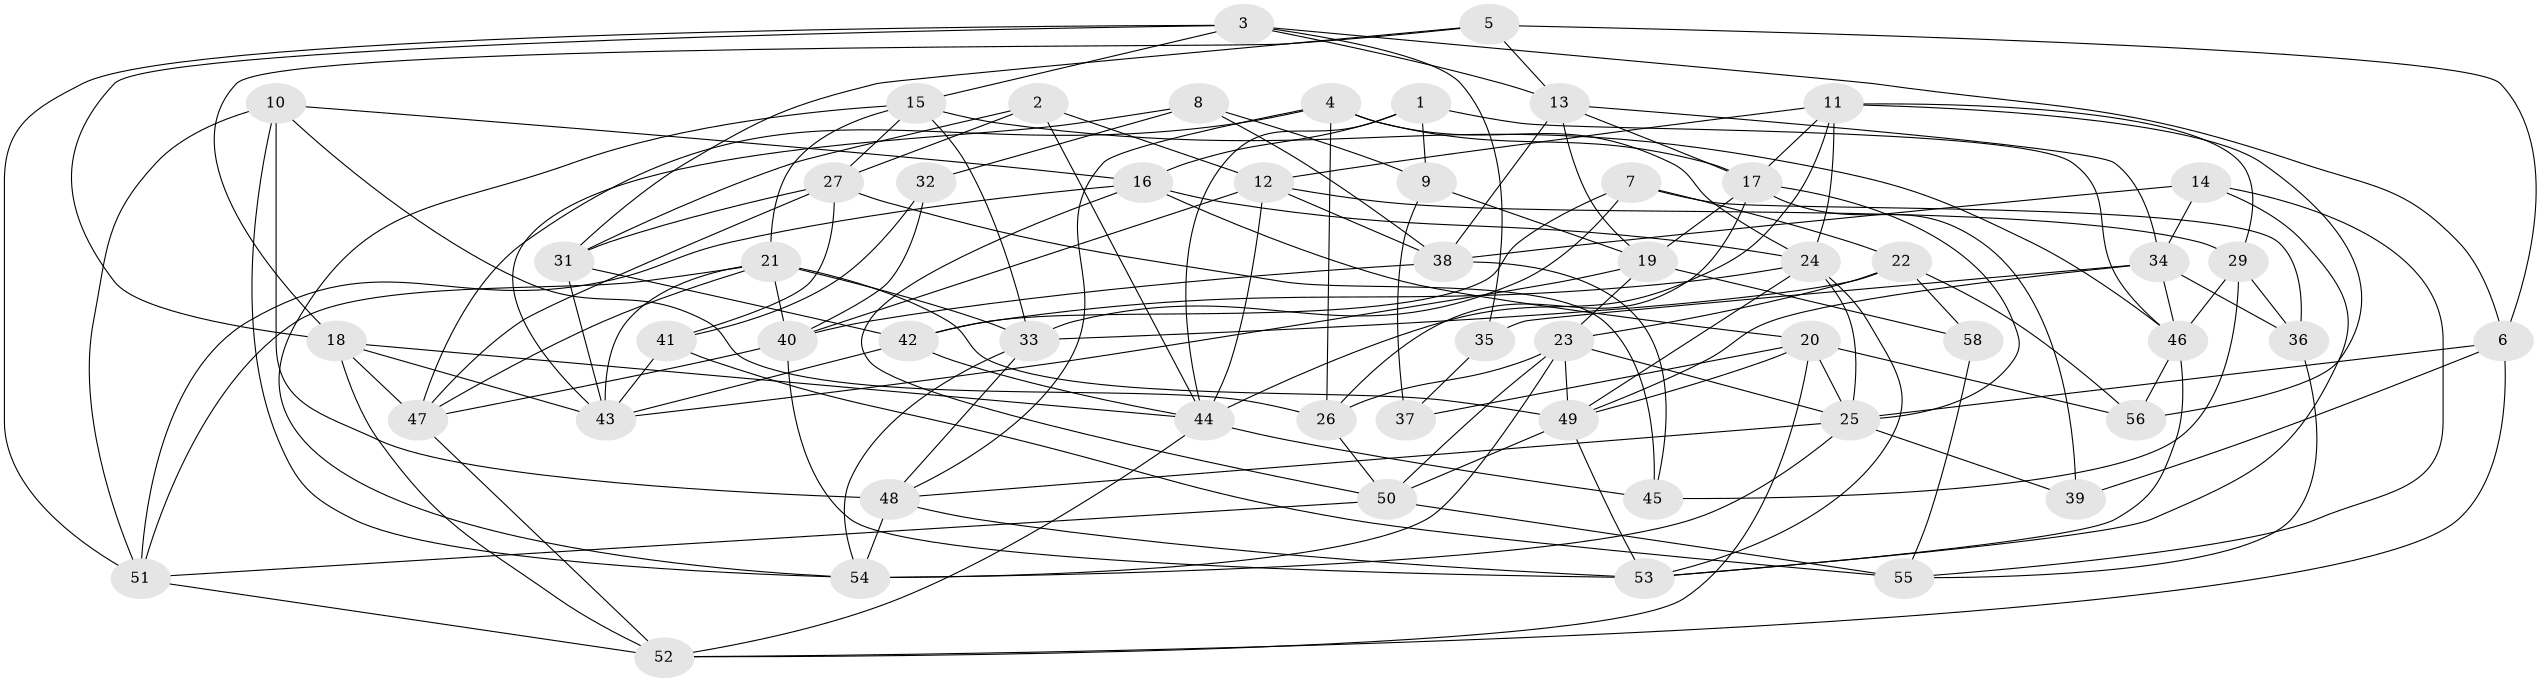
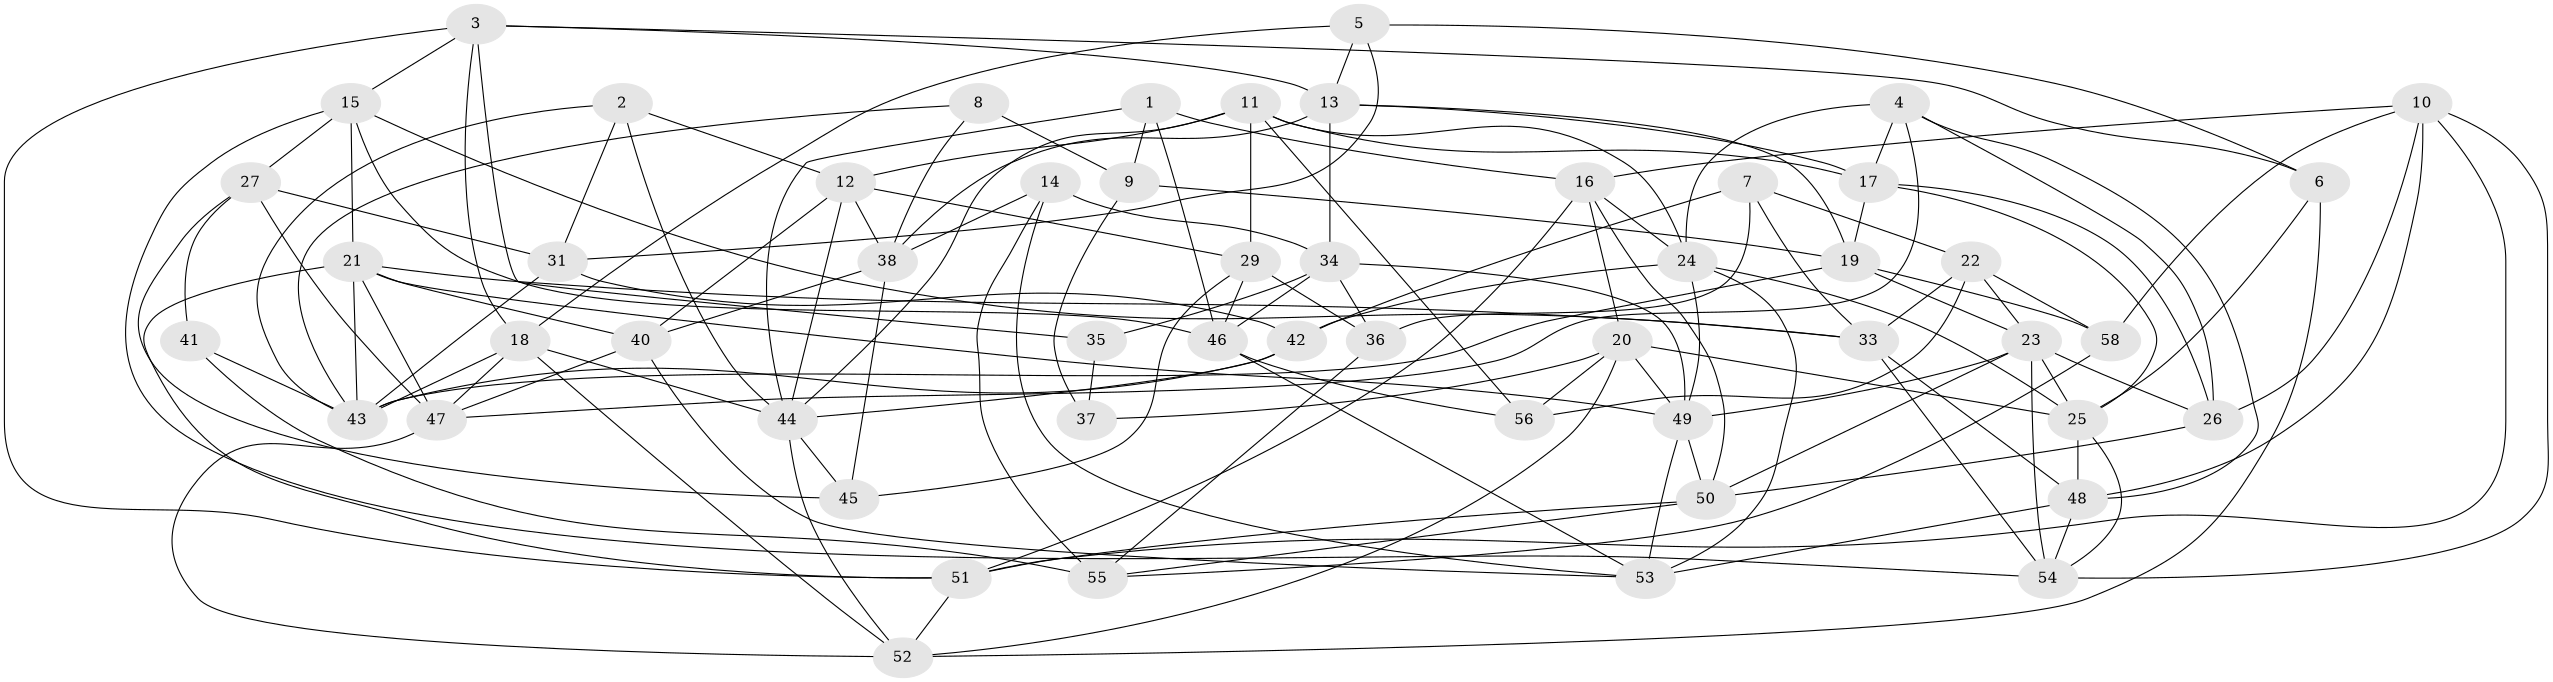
edge "2" -- "27": now "2" -- "43"
node "32": removed
edge "10" -- "58": added
node "39": removed
